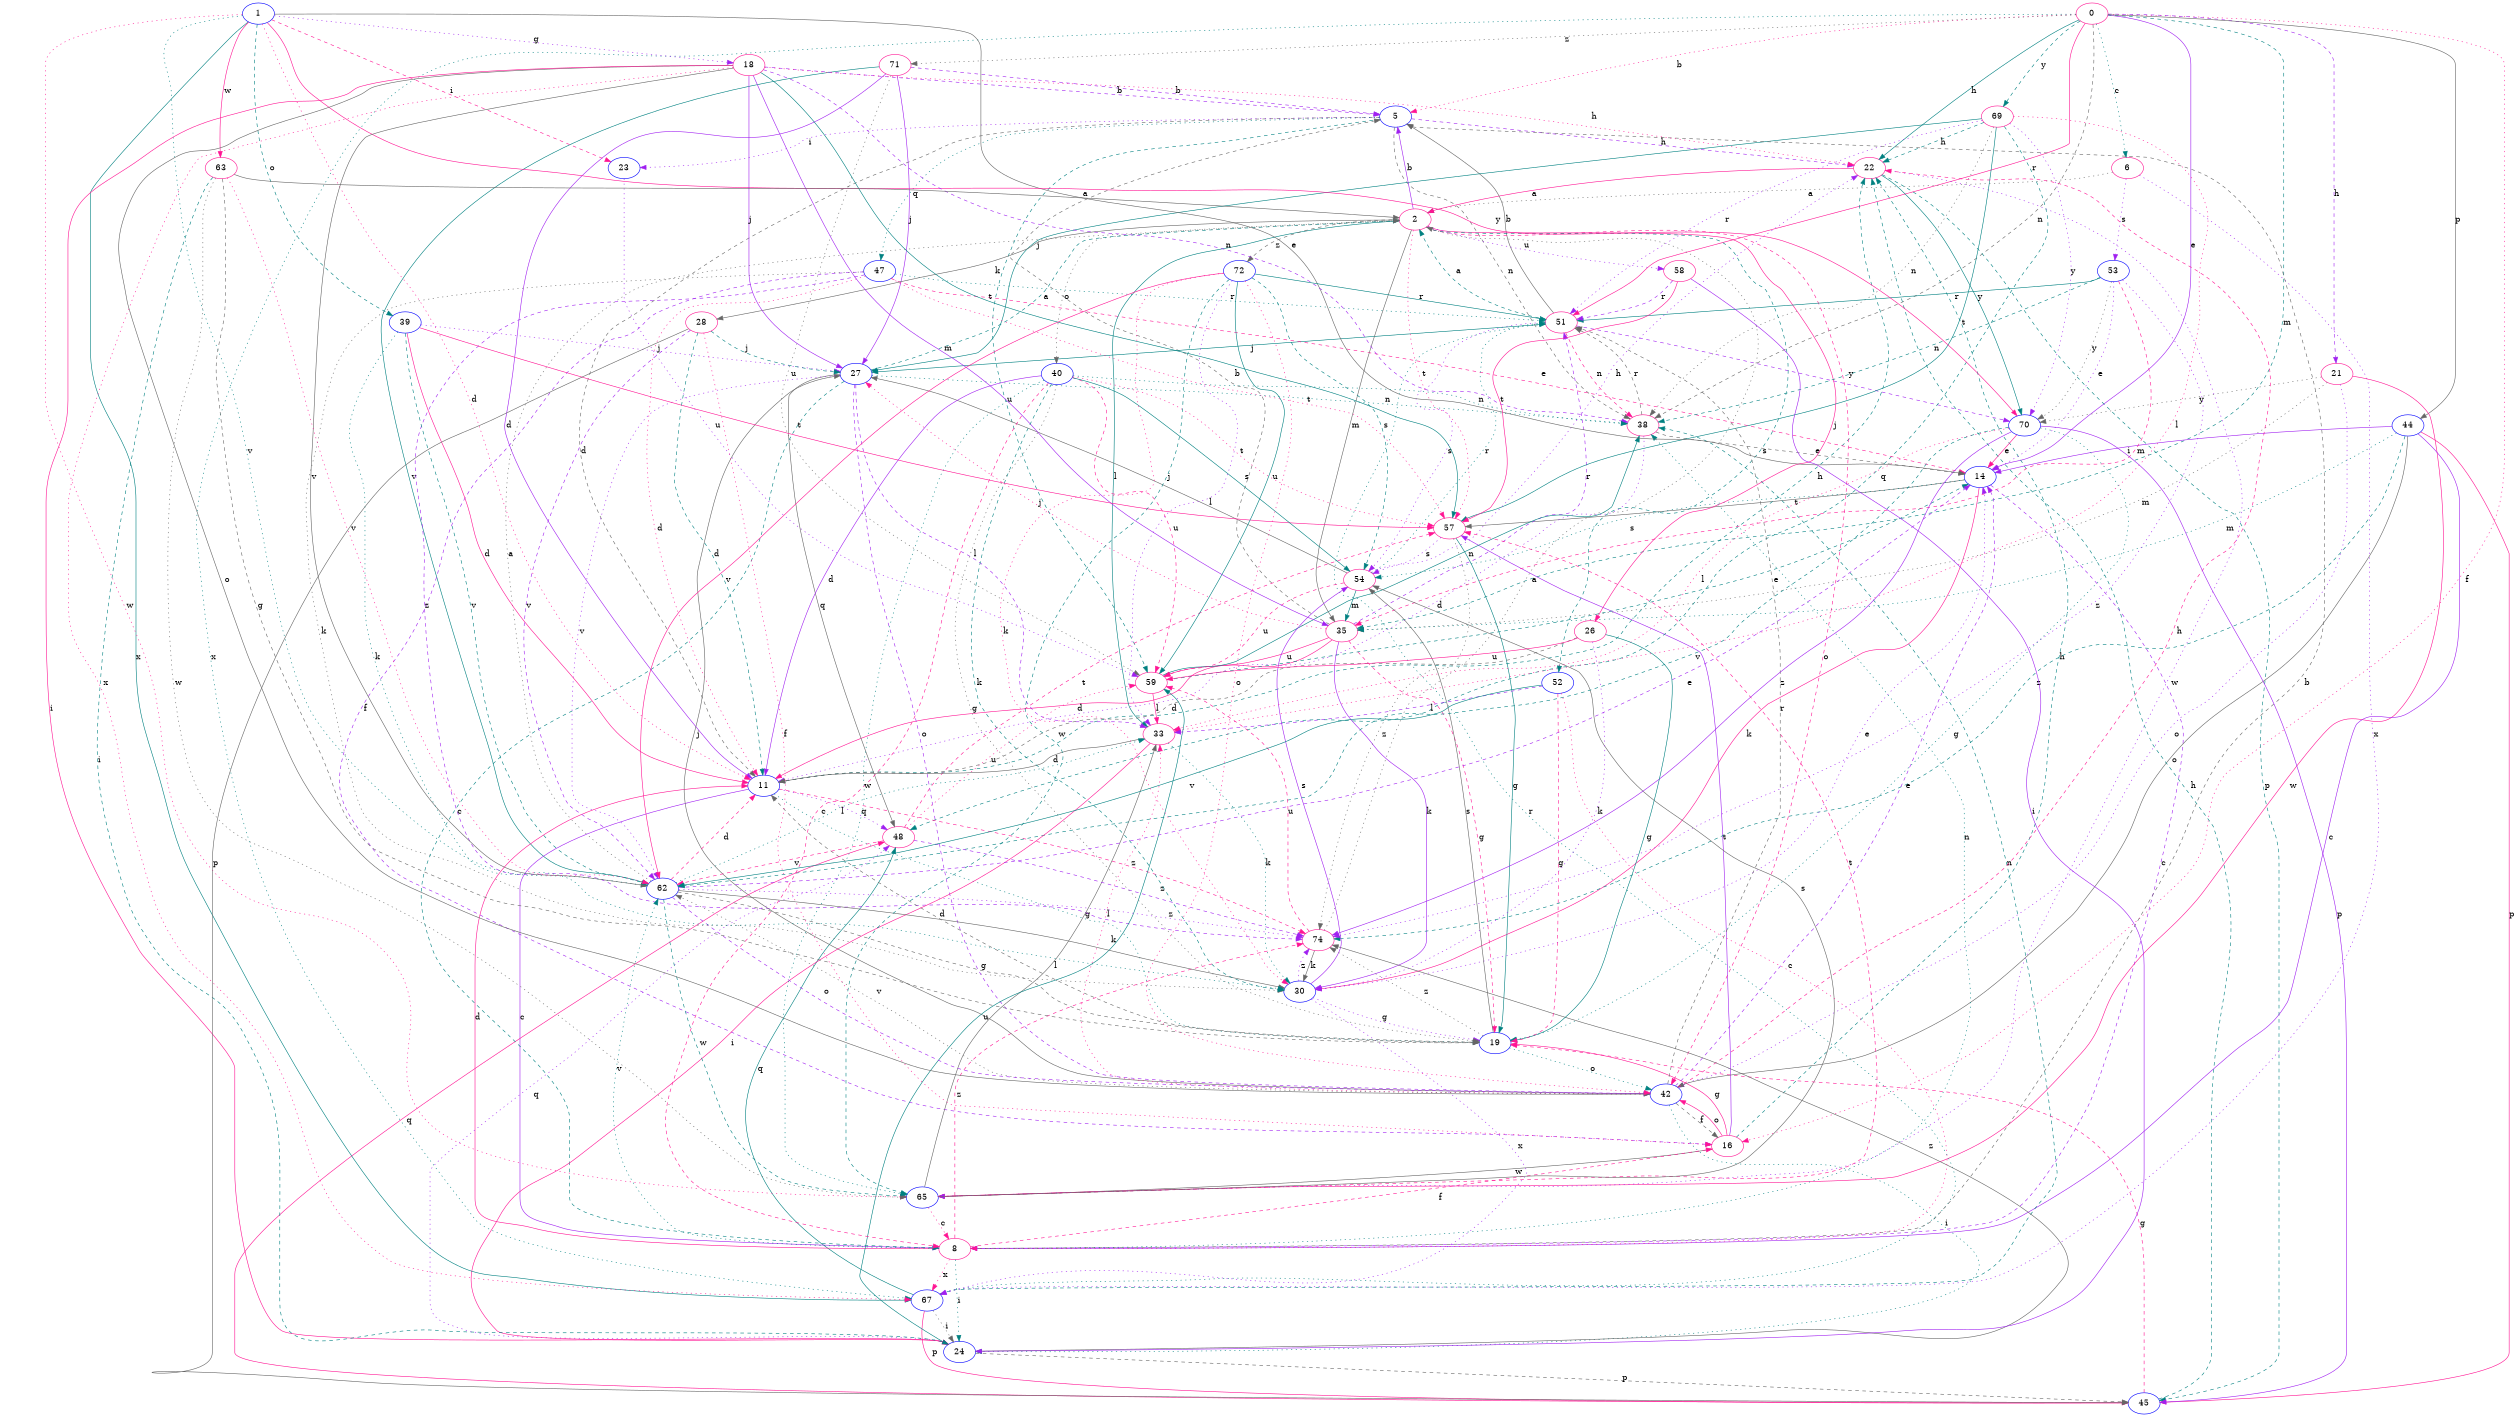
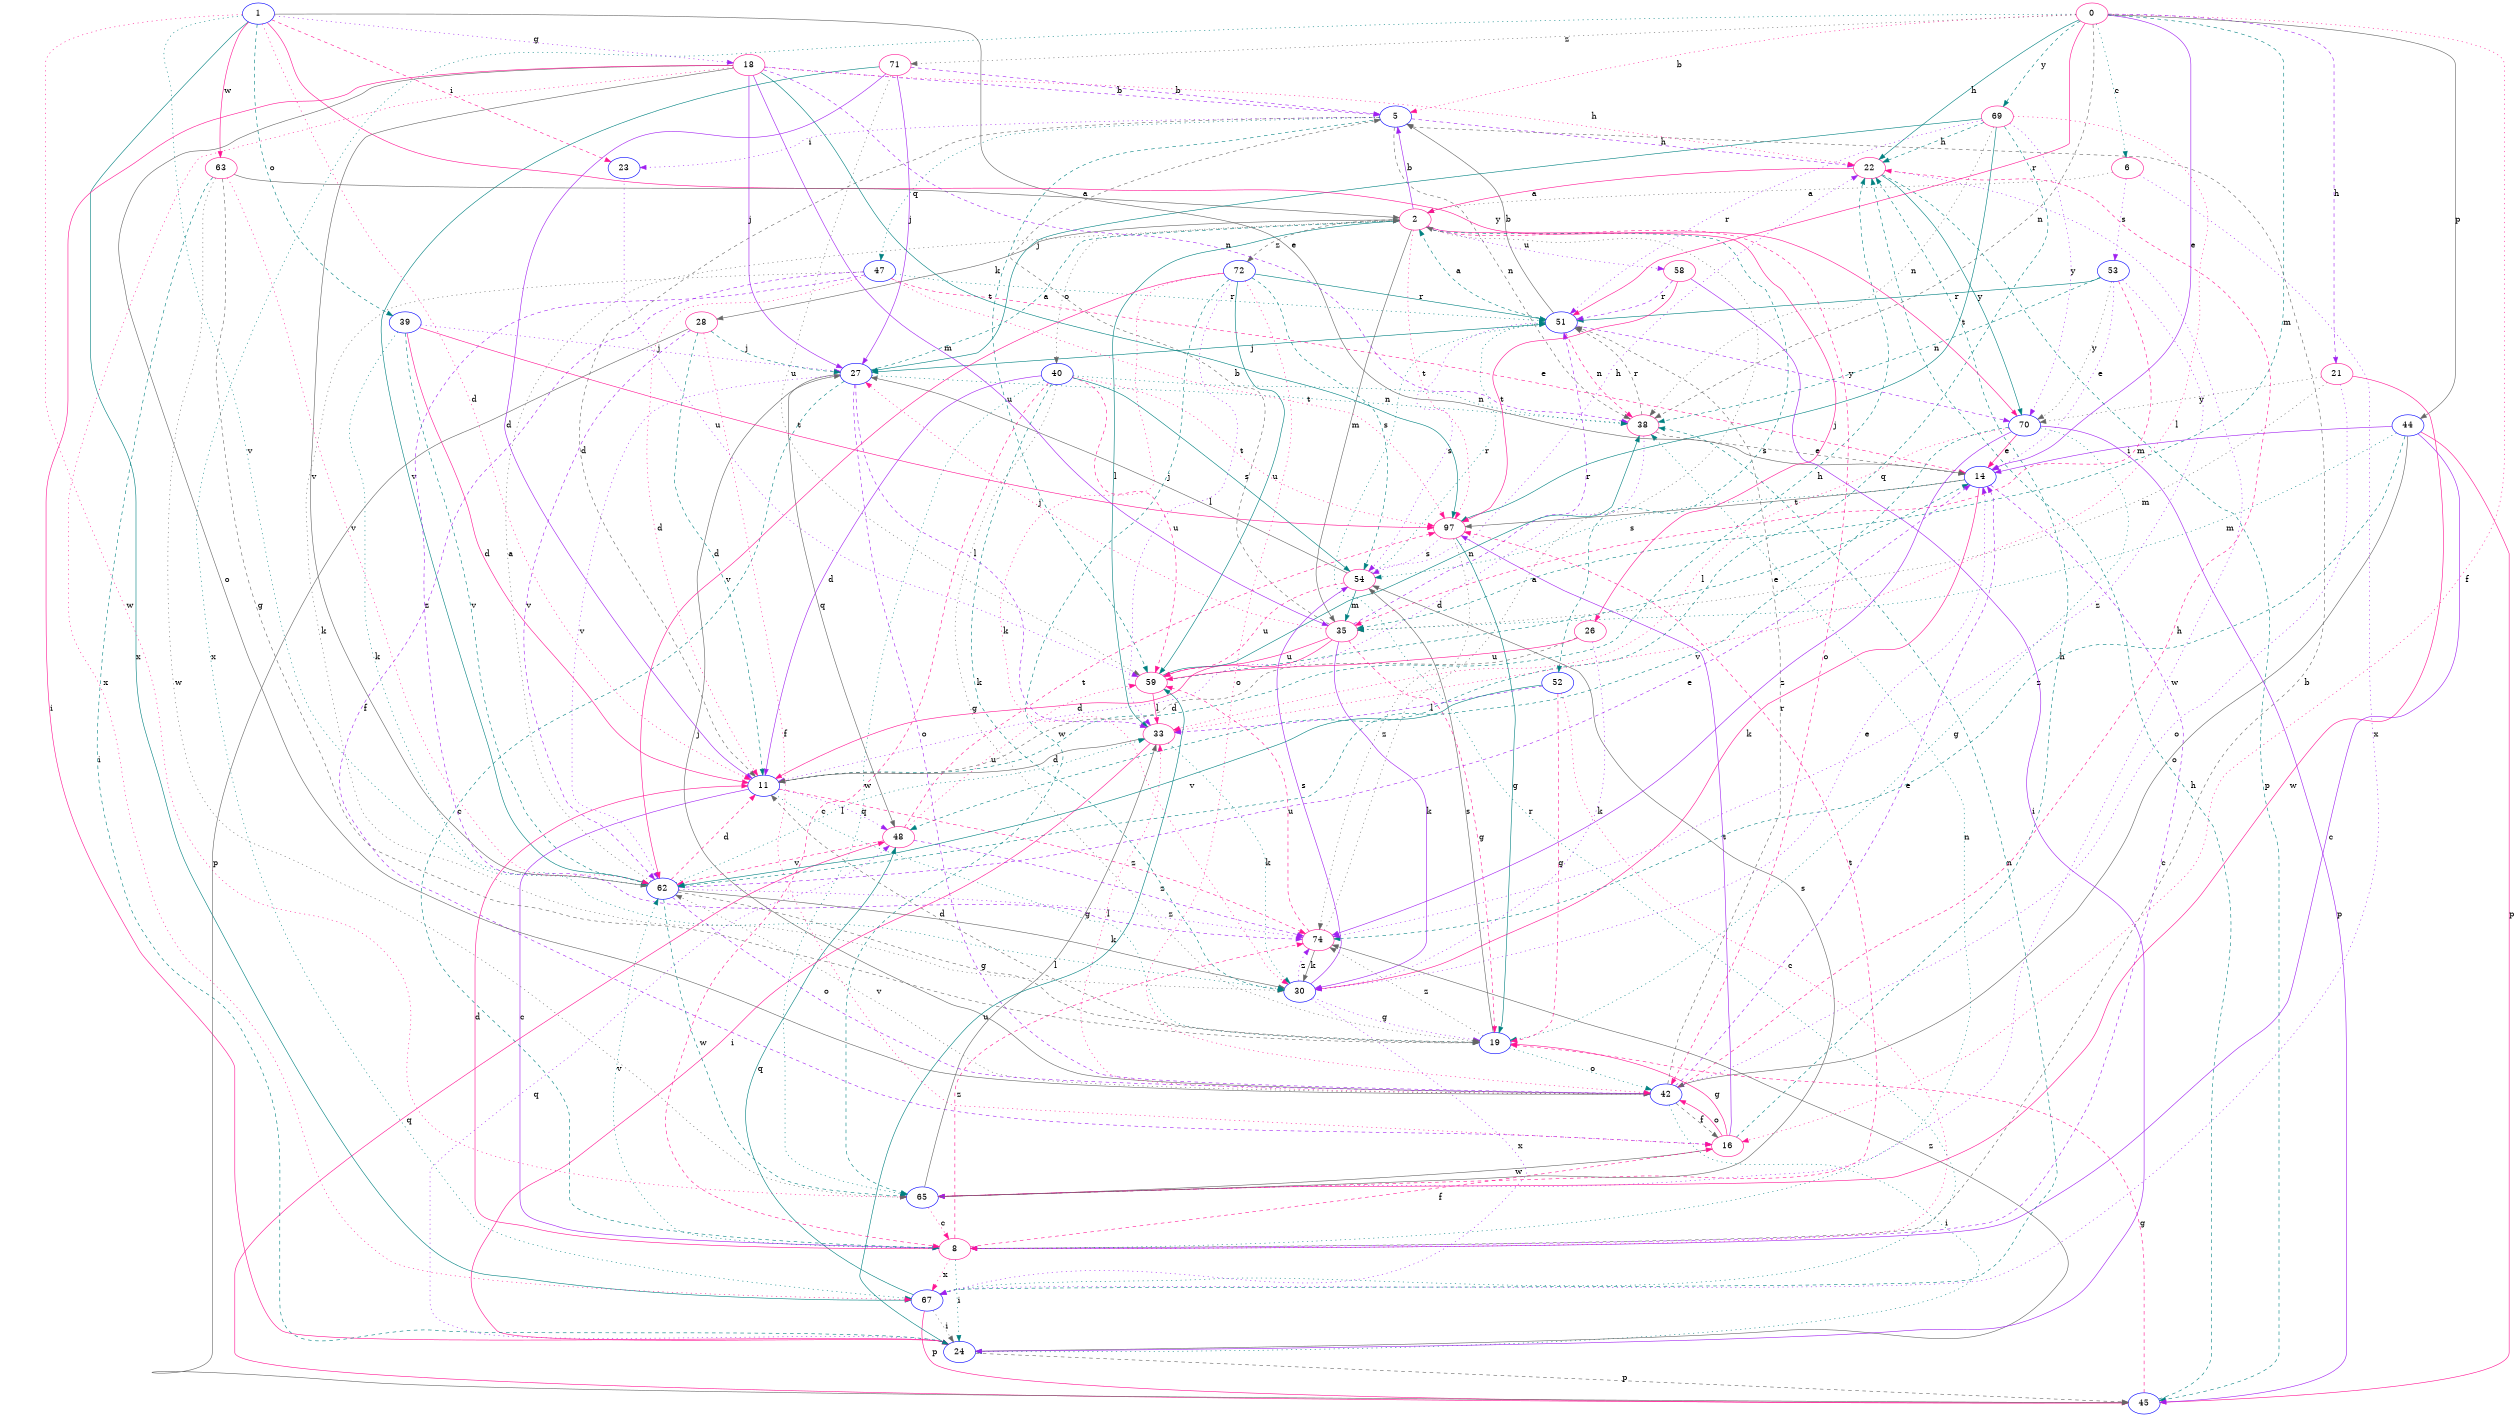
node "51": color deeppink -> blue
node "57": label "57" -> "97"
edge "26" -> "19": removed, label "g"
